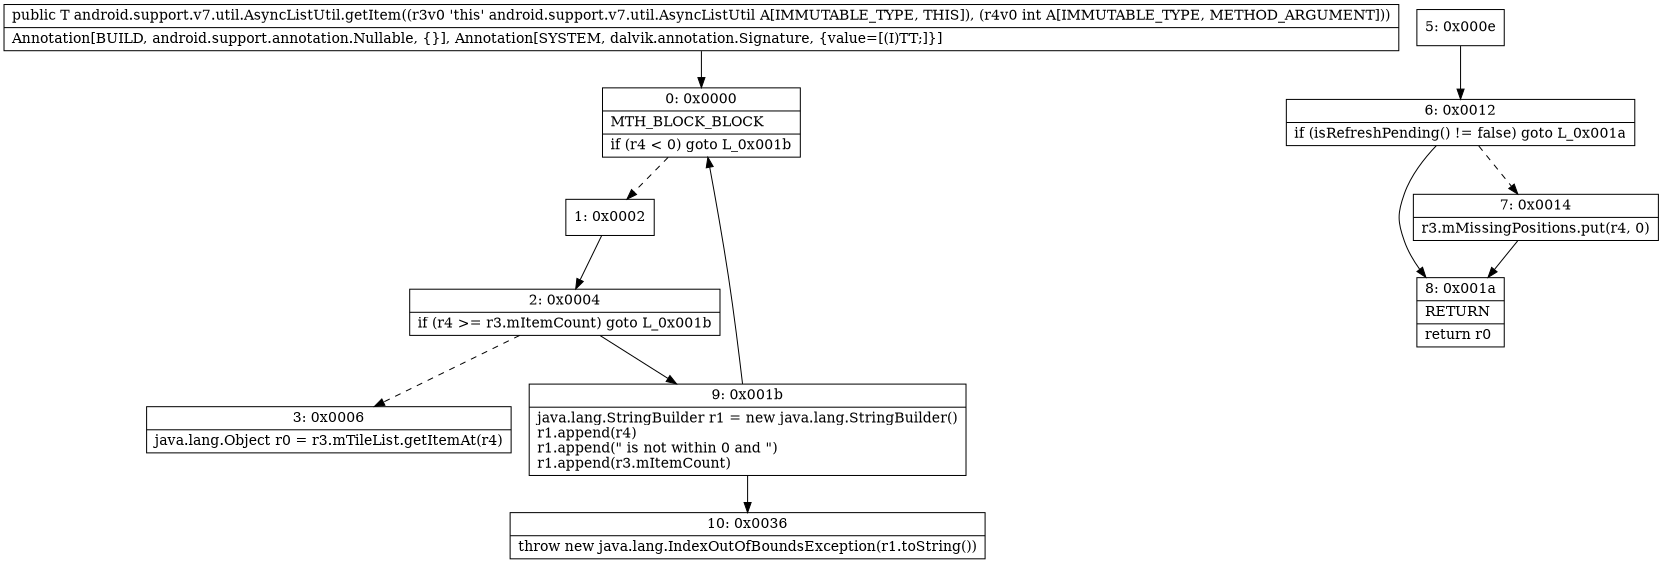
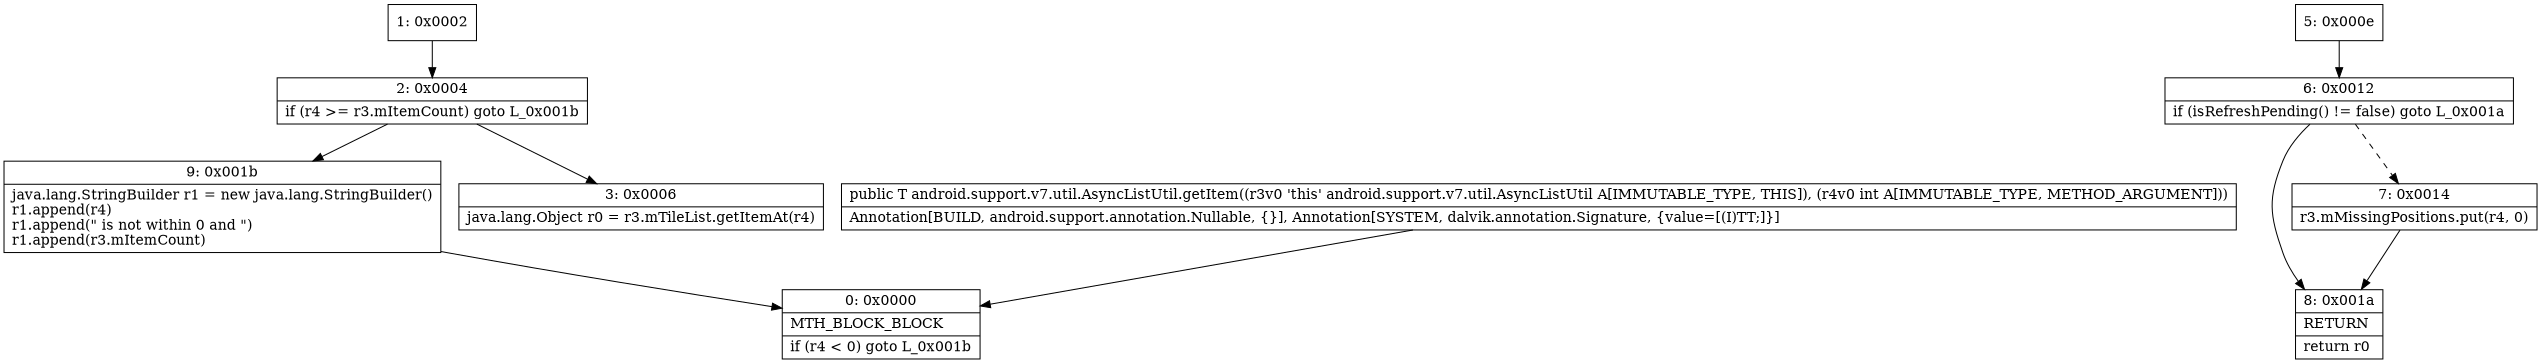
edge "0: 0x0000" -> "1: 0x0002": removed
edge "2: 0x0004" -> "3: 0x0006": style dashed -> solid
node "10: 0x0036": removed
